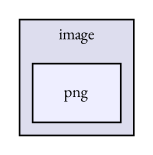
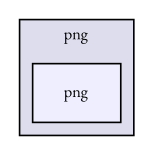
cluster "image": label "image" -> "png"
